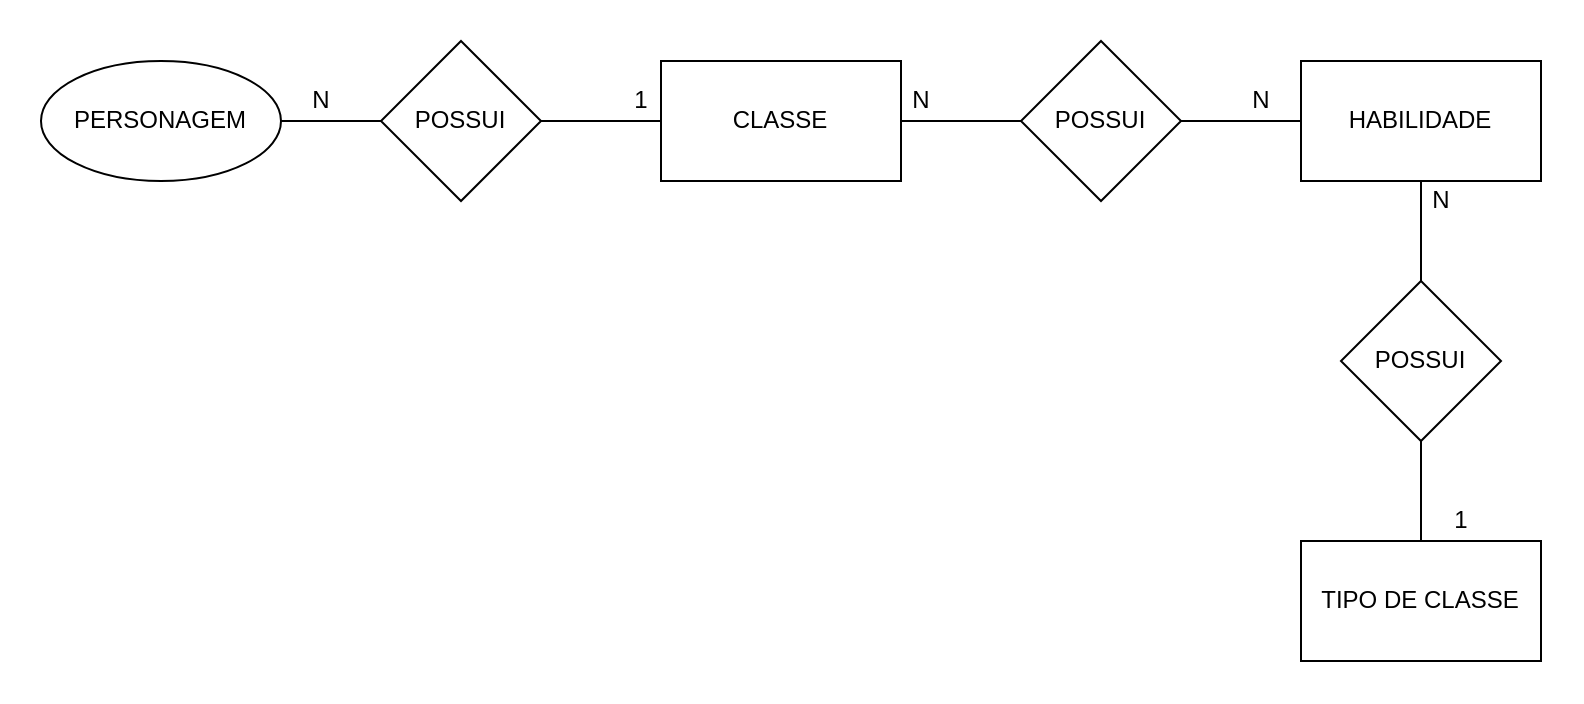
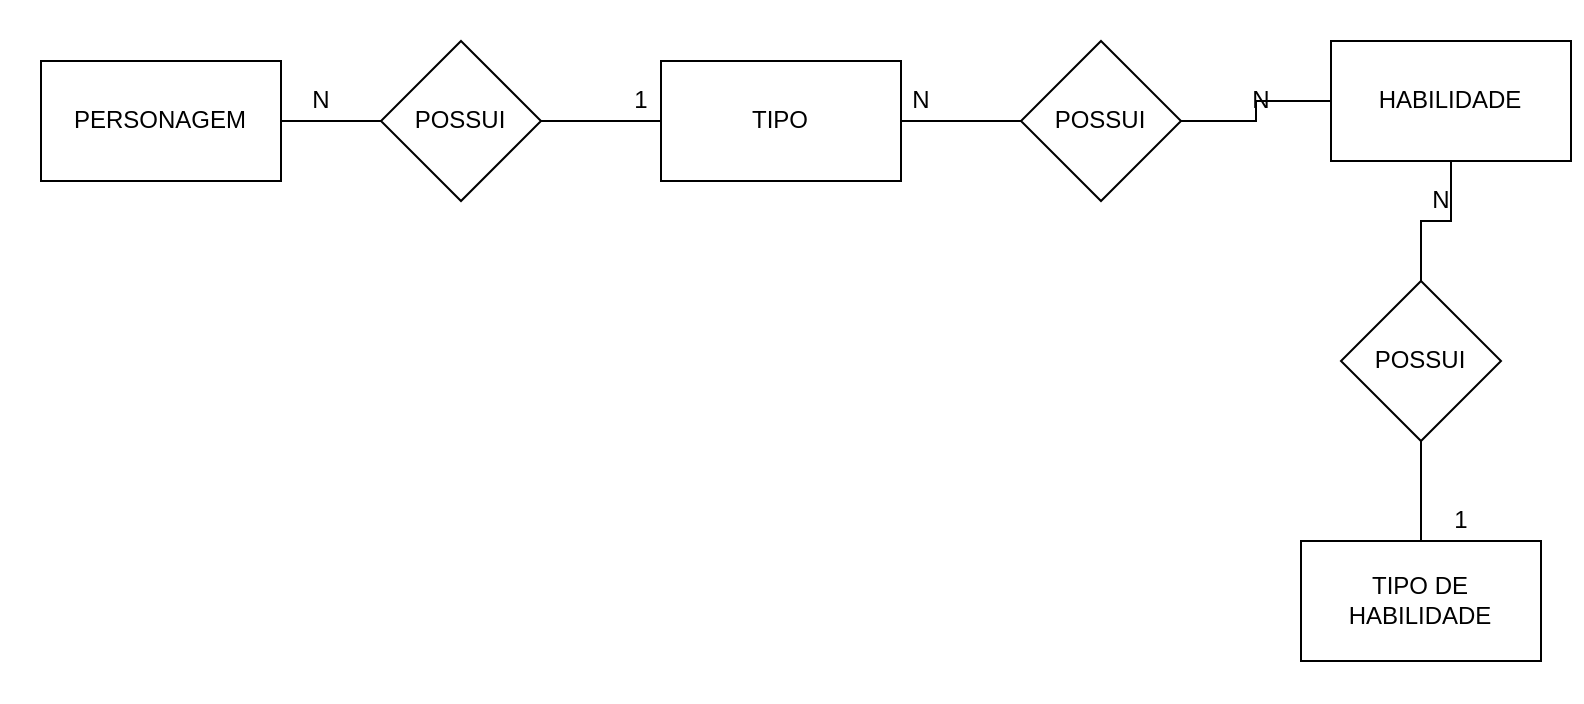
node "PERSONAGEM": shape ellipse -> rectangle
node "CLASSE": label "CLASSE" -> "TIPO"
node "HABILIDADE": moved (1421, 121) -> (1451, 101)
node "TIPO DE CLASSE": label "TIPO DE CLASSE" -> "TIPO DE HABILIDADE"
